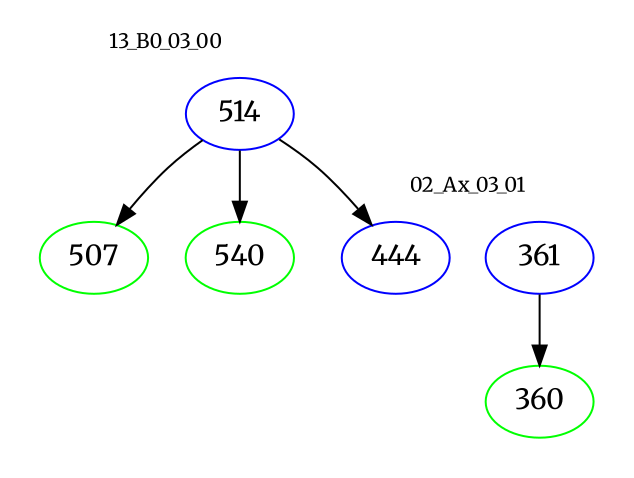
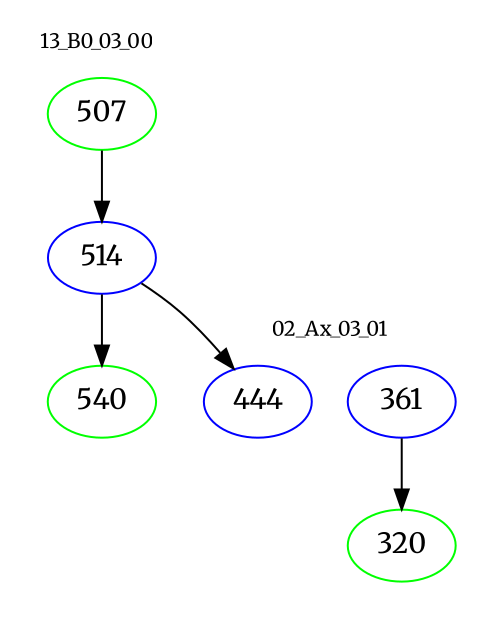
edge "514" -> "507": reversed
node "360": label "360" -> "320"
